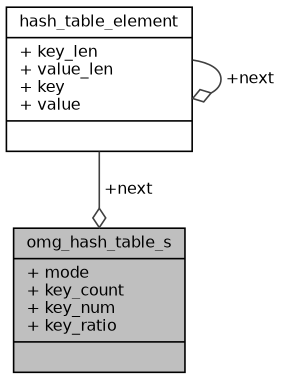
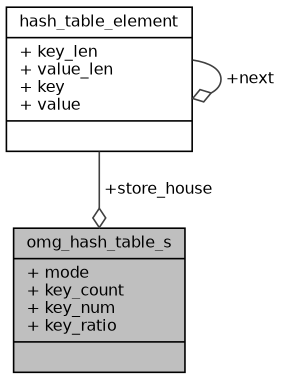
edge "hash_table_element" -> "omg_hash_table_s": label " +next" -> " +store_house"
